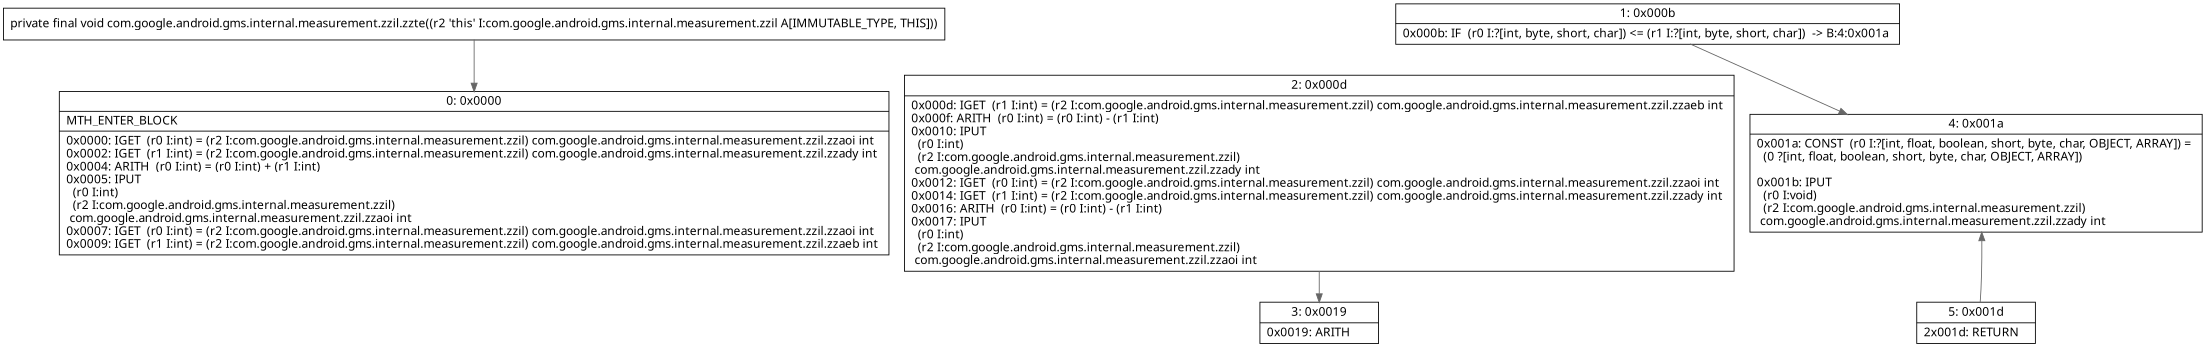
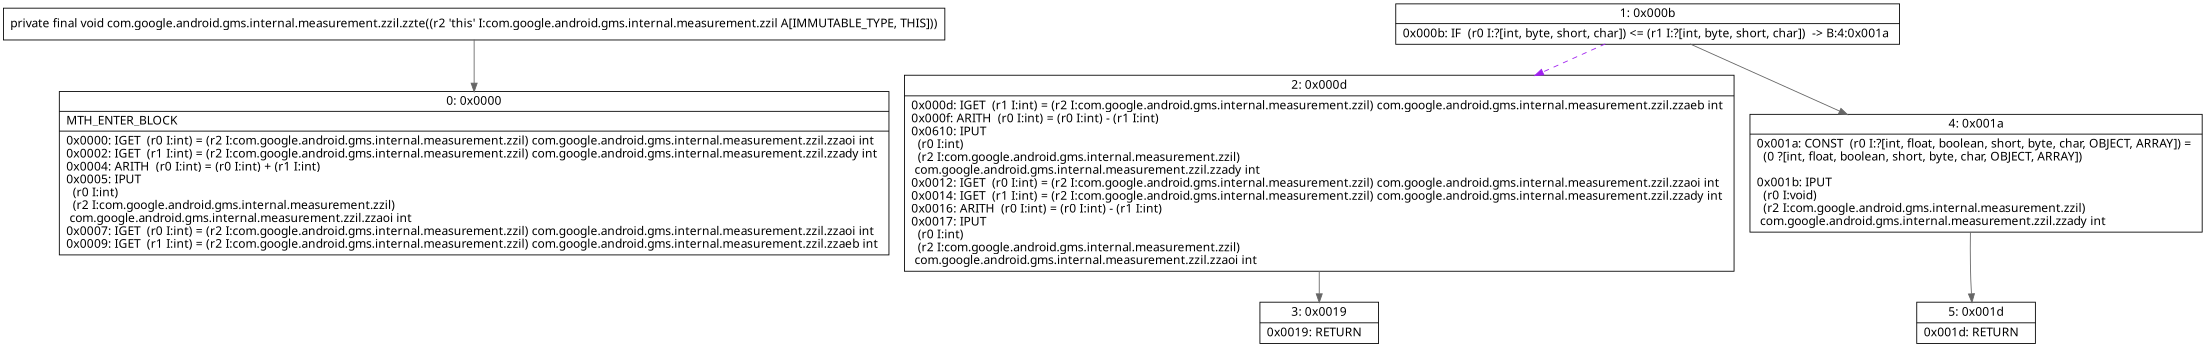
edge "1: 0x000b" -> "2: 0x000d": added
node "2: 0x000d": text "0x0010: IPUT" -> "0x0610: IPUT"
edge "5: 0x001d" -> "4: 0x001a": reversed
node "3: 0x0019": text "0x0019: ARITH" -> "0x0019: RETURN"
node "5: 0x001d": text "2x001d: RETURN" -> "0x001d: RETURN"
